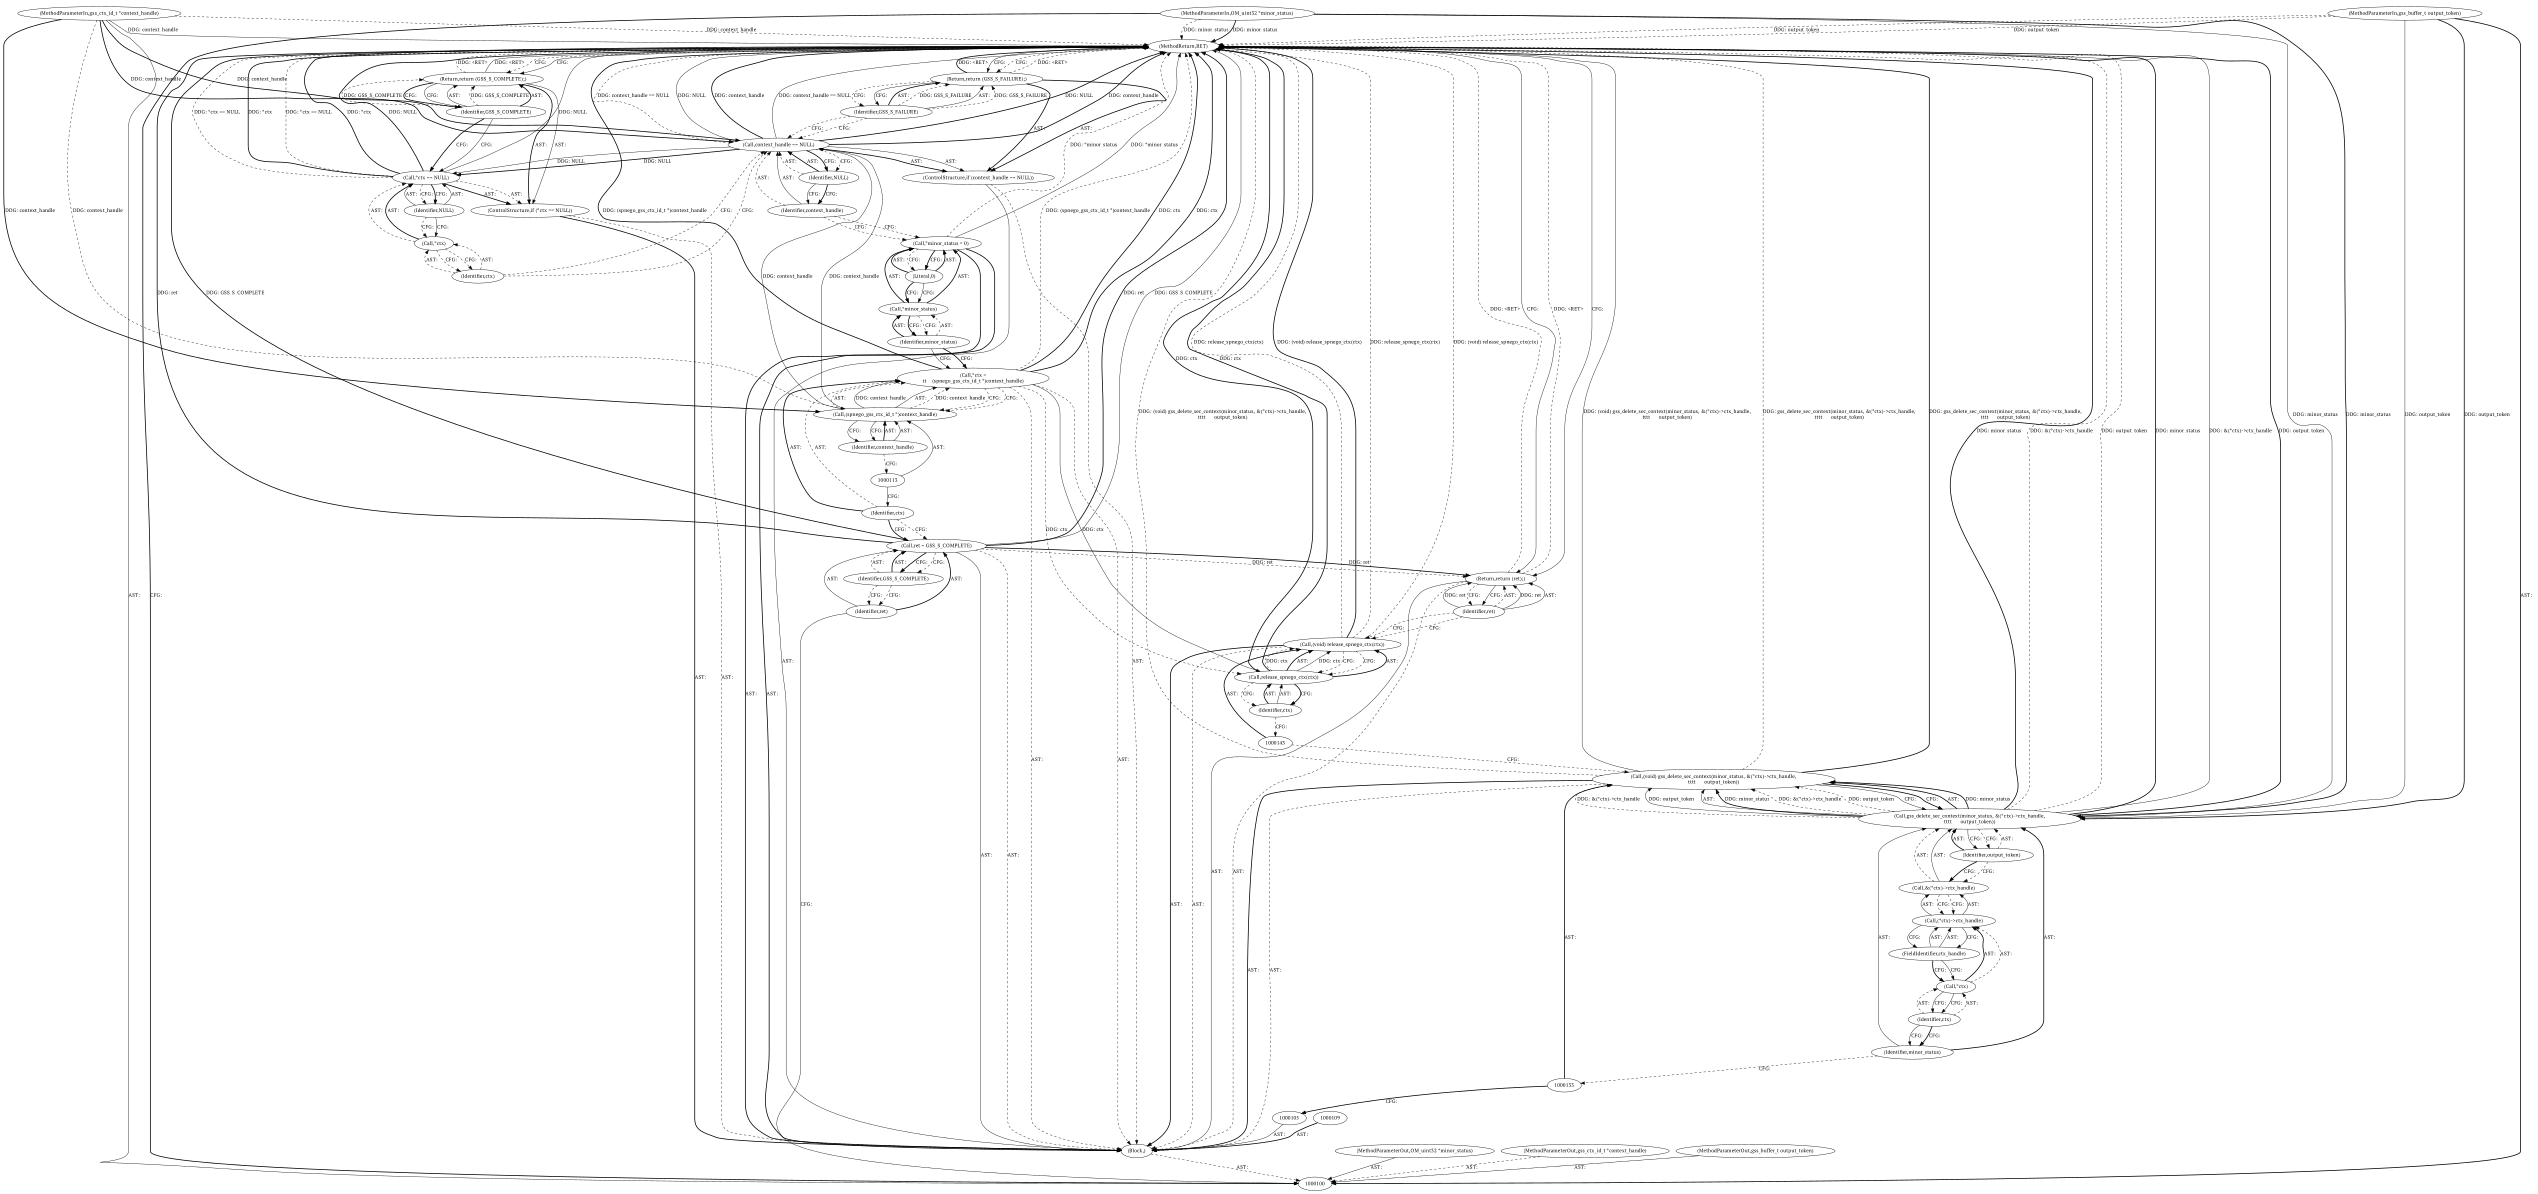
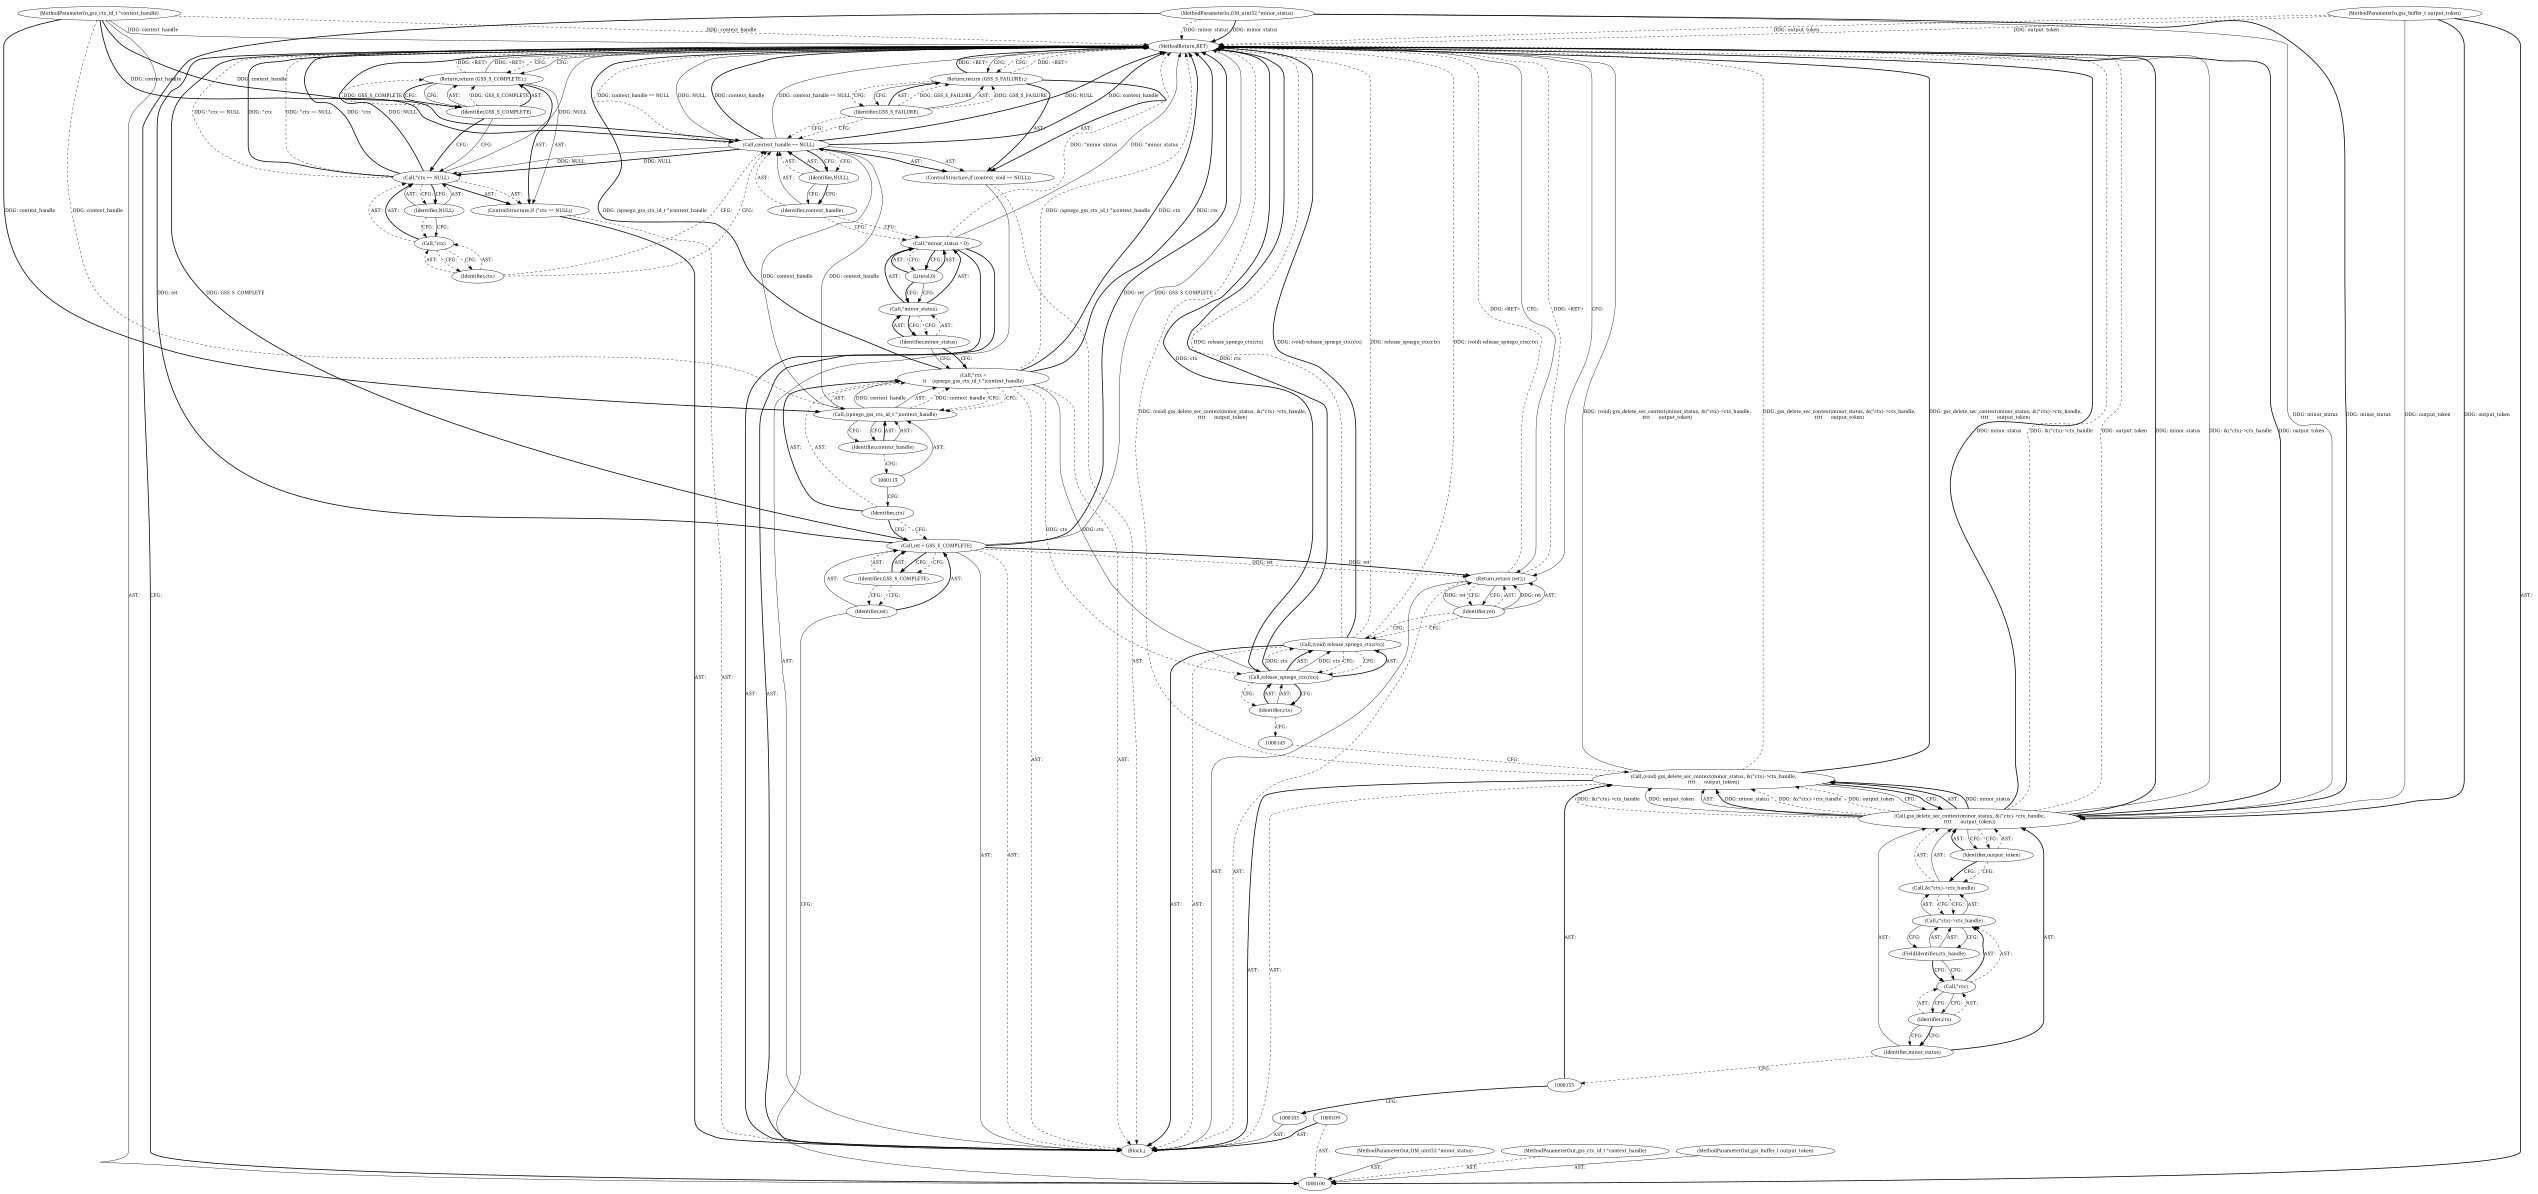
node "(ControlStructure,if (context_handle == NULL))": label "(ControlStructure,if (context_handle == NULL))" -> "(ControlStructure,if (context_void == NULL))"
edge "1000143" -> "(Call,(void) release_spnego_ctx(ctx))": removed, label "AST:"
edge "(Block,)" -> "1000100": now "1000109" -> "1000100"
